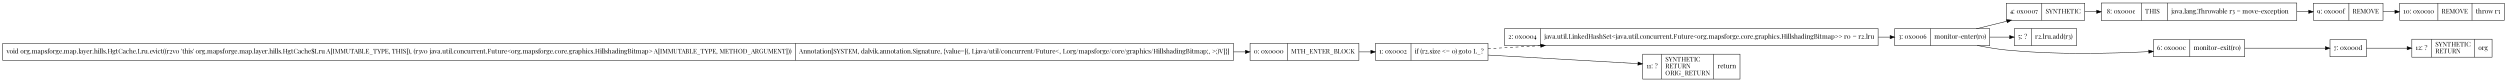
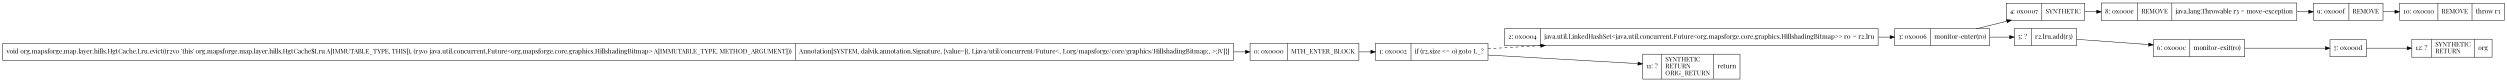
node "8: 0x000e": text "THIS" -> "REMOVE"
edge "3: 0x0006" -> "6: 0x000c": now "5: ?" -> "6: 0x000c"
